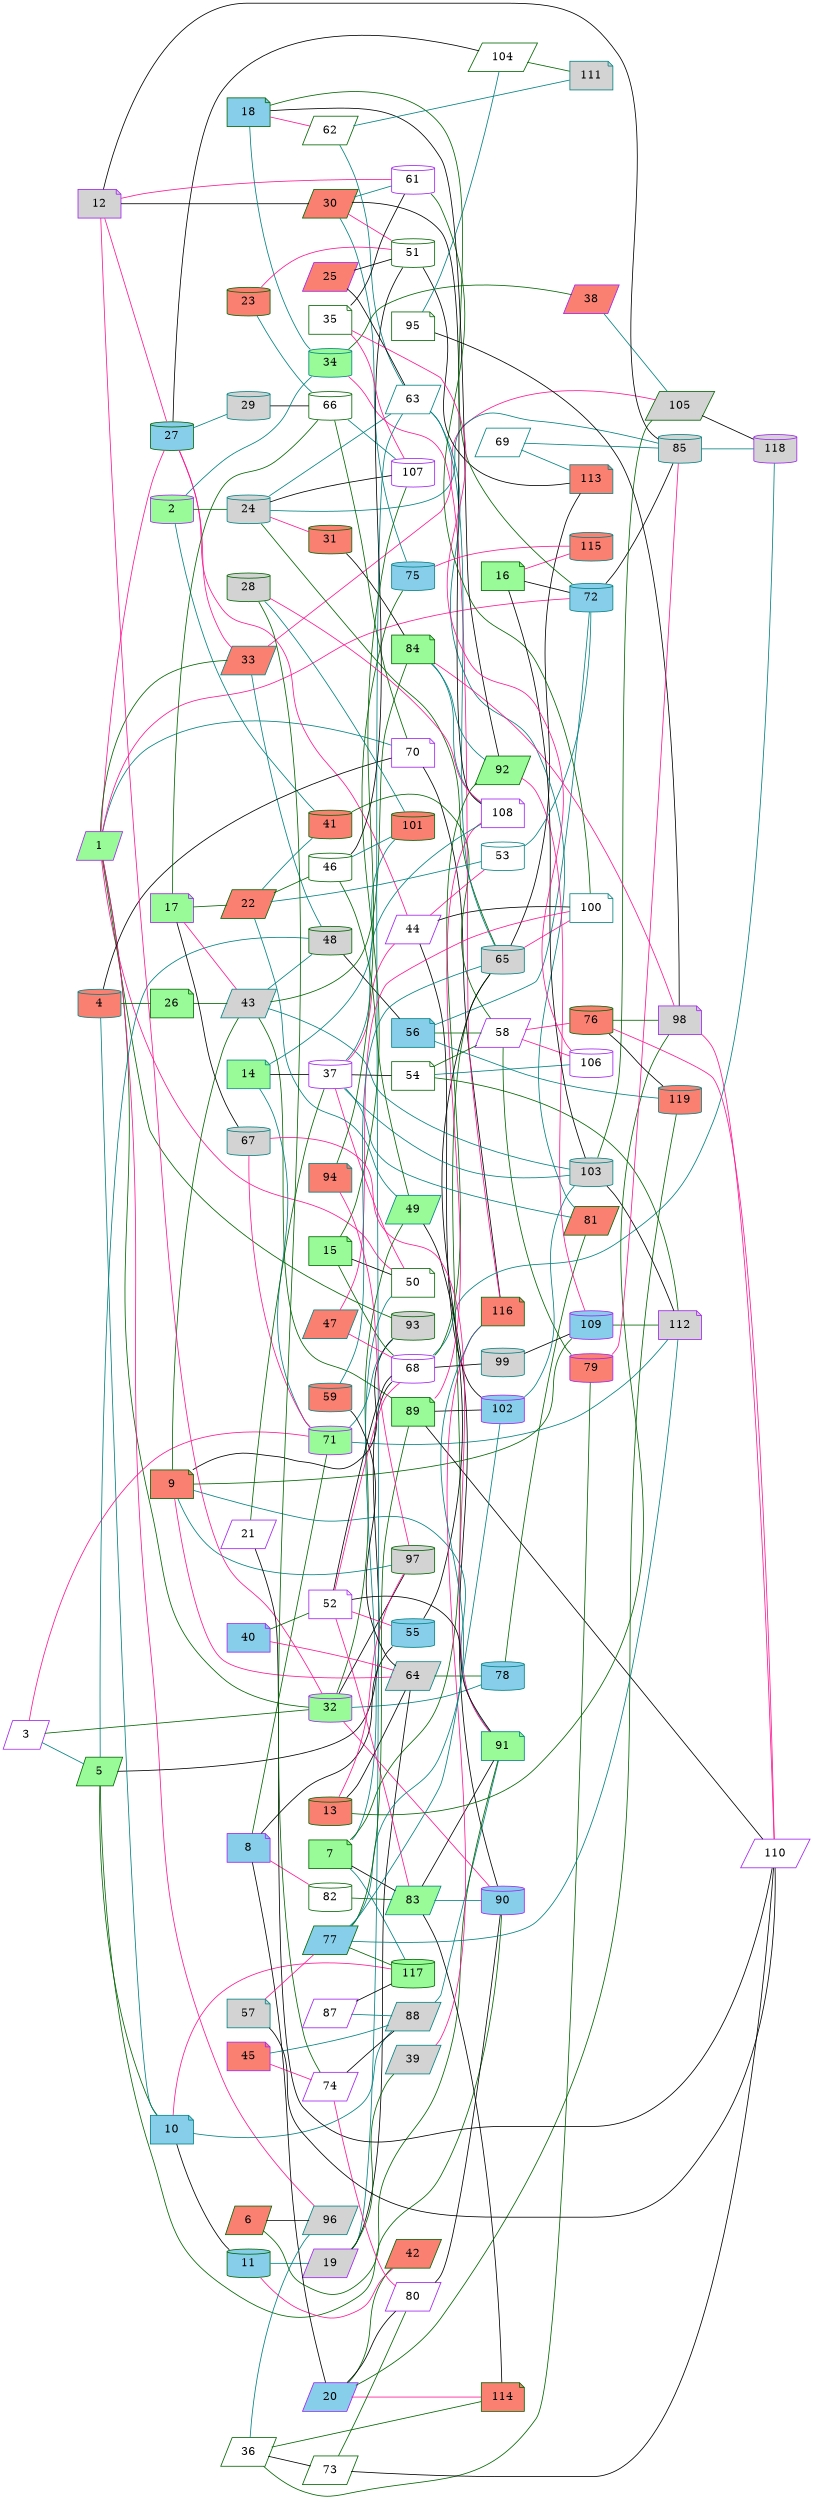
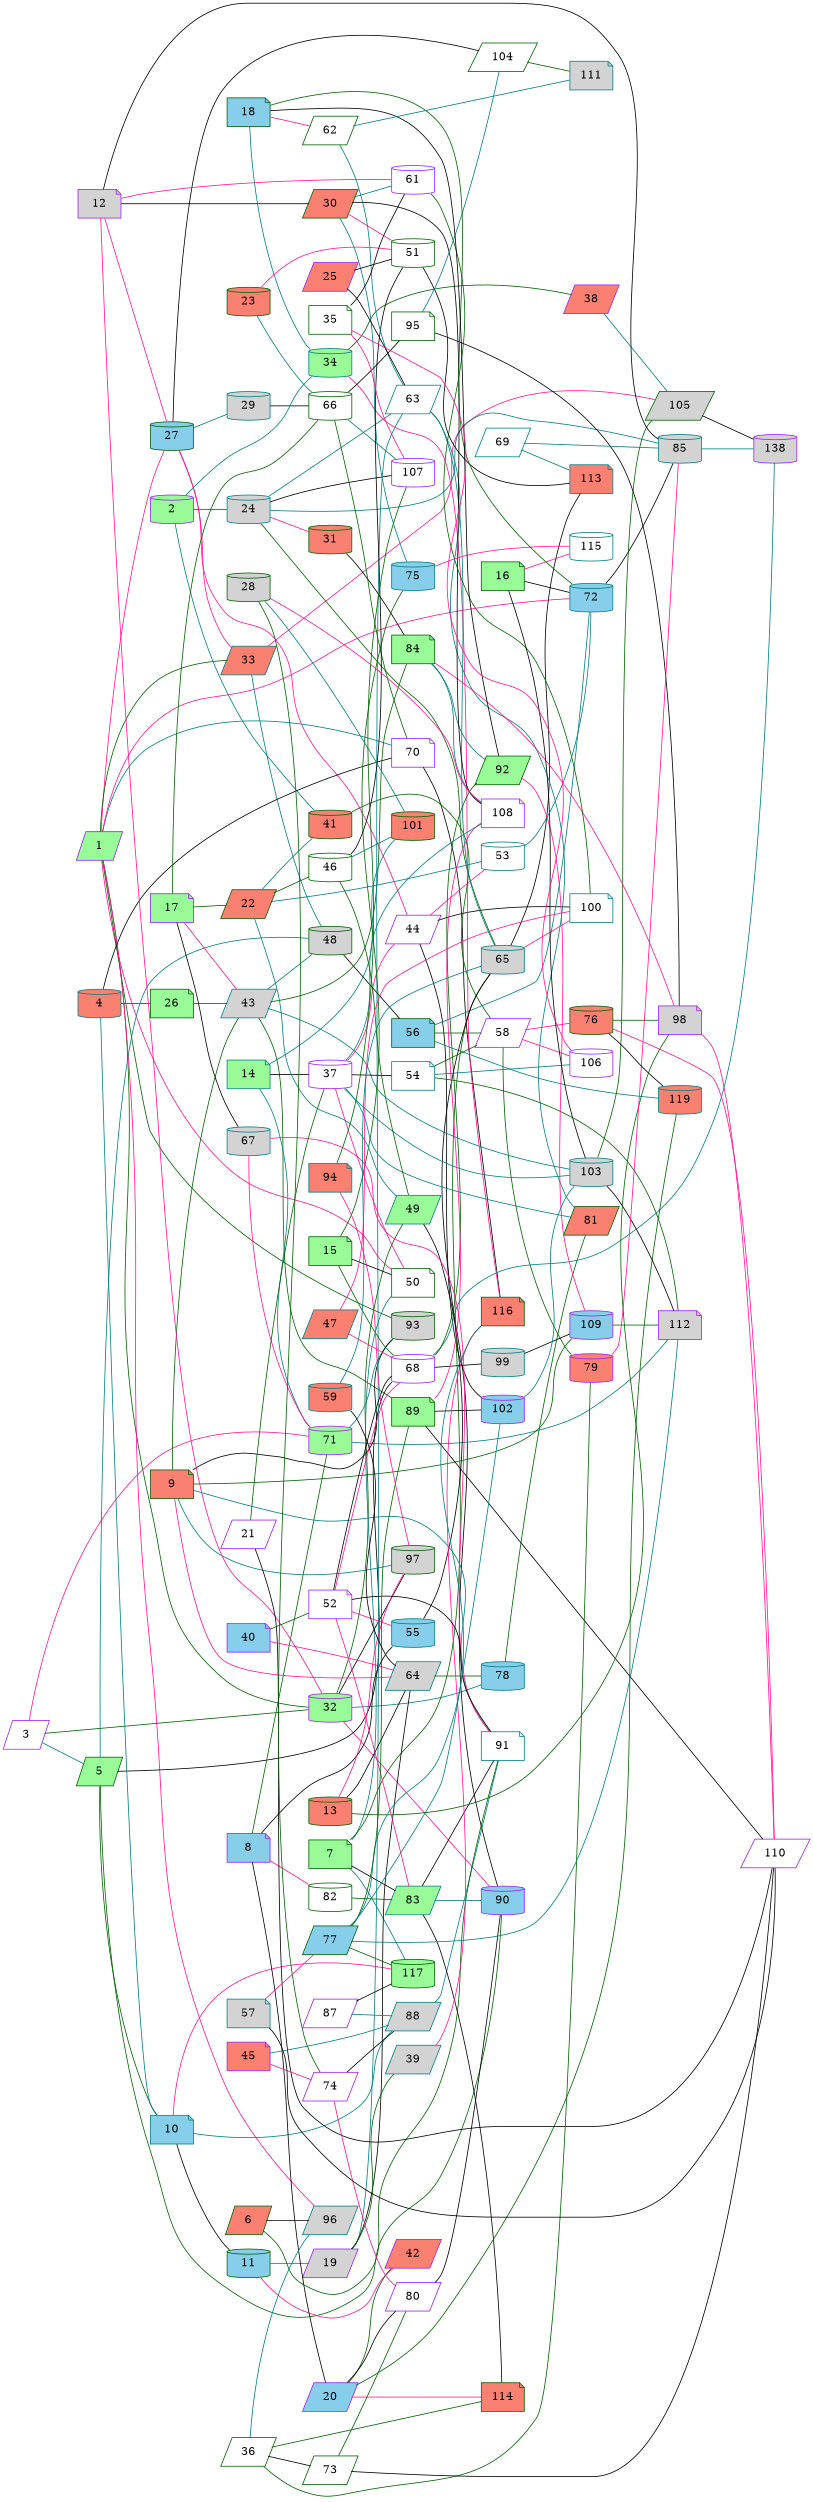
edge "95" -- "66": added
node "118": label "118" -> "138"
node "115": fillcolor salmon -> white
node "56": color teal -> darkgreen
node "54": color darkgreen -> teal
node "91": fillcolor palegreen -> white
node "42": color darkgreen -> purple
